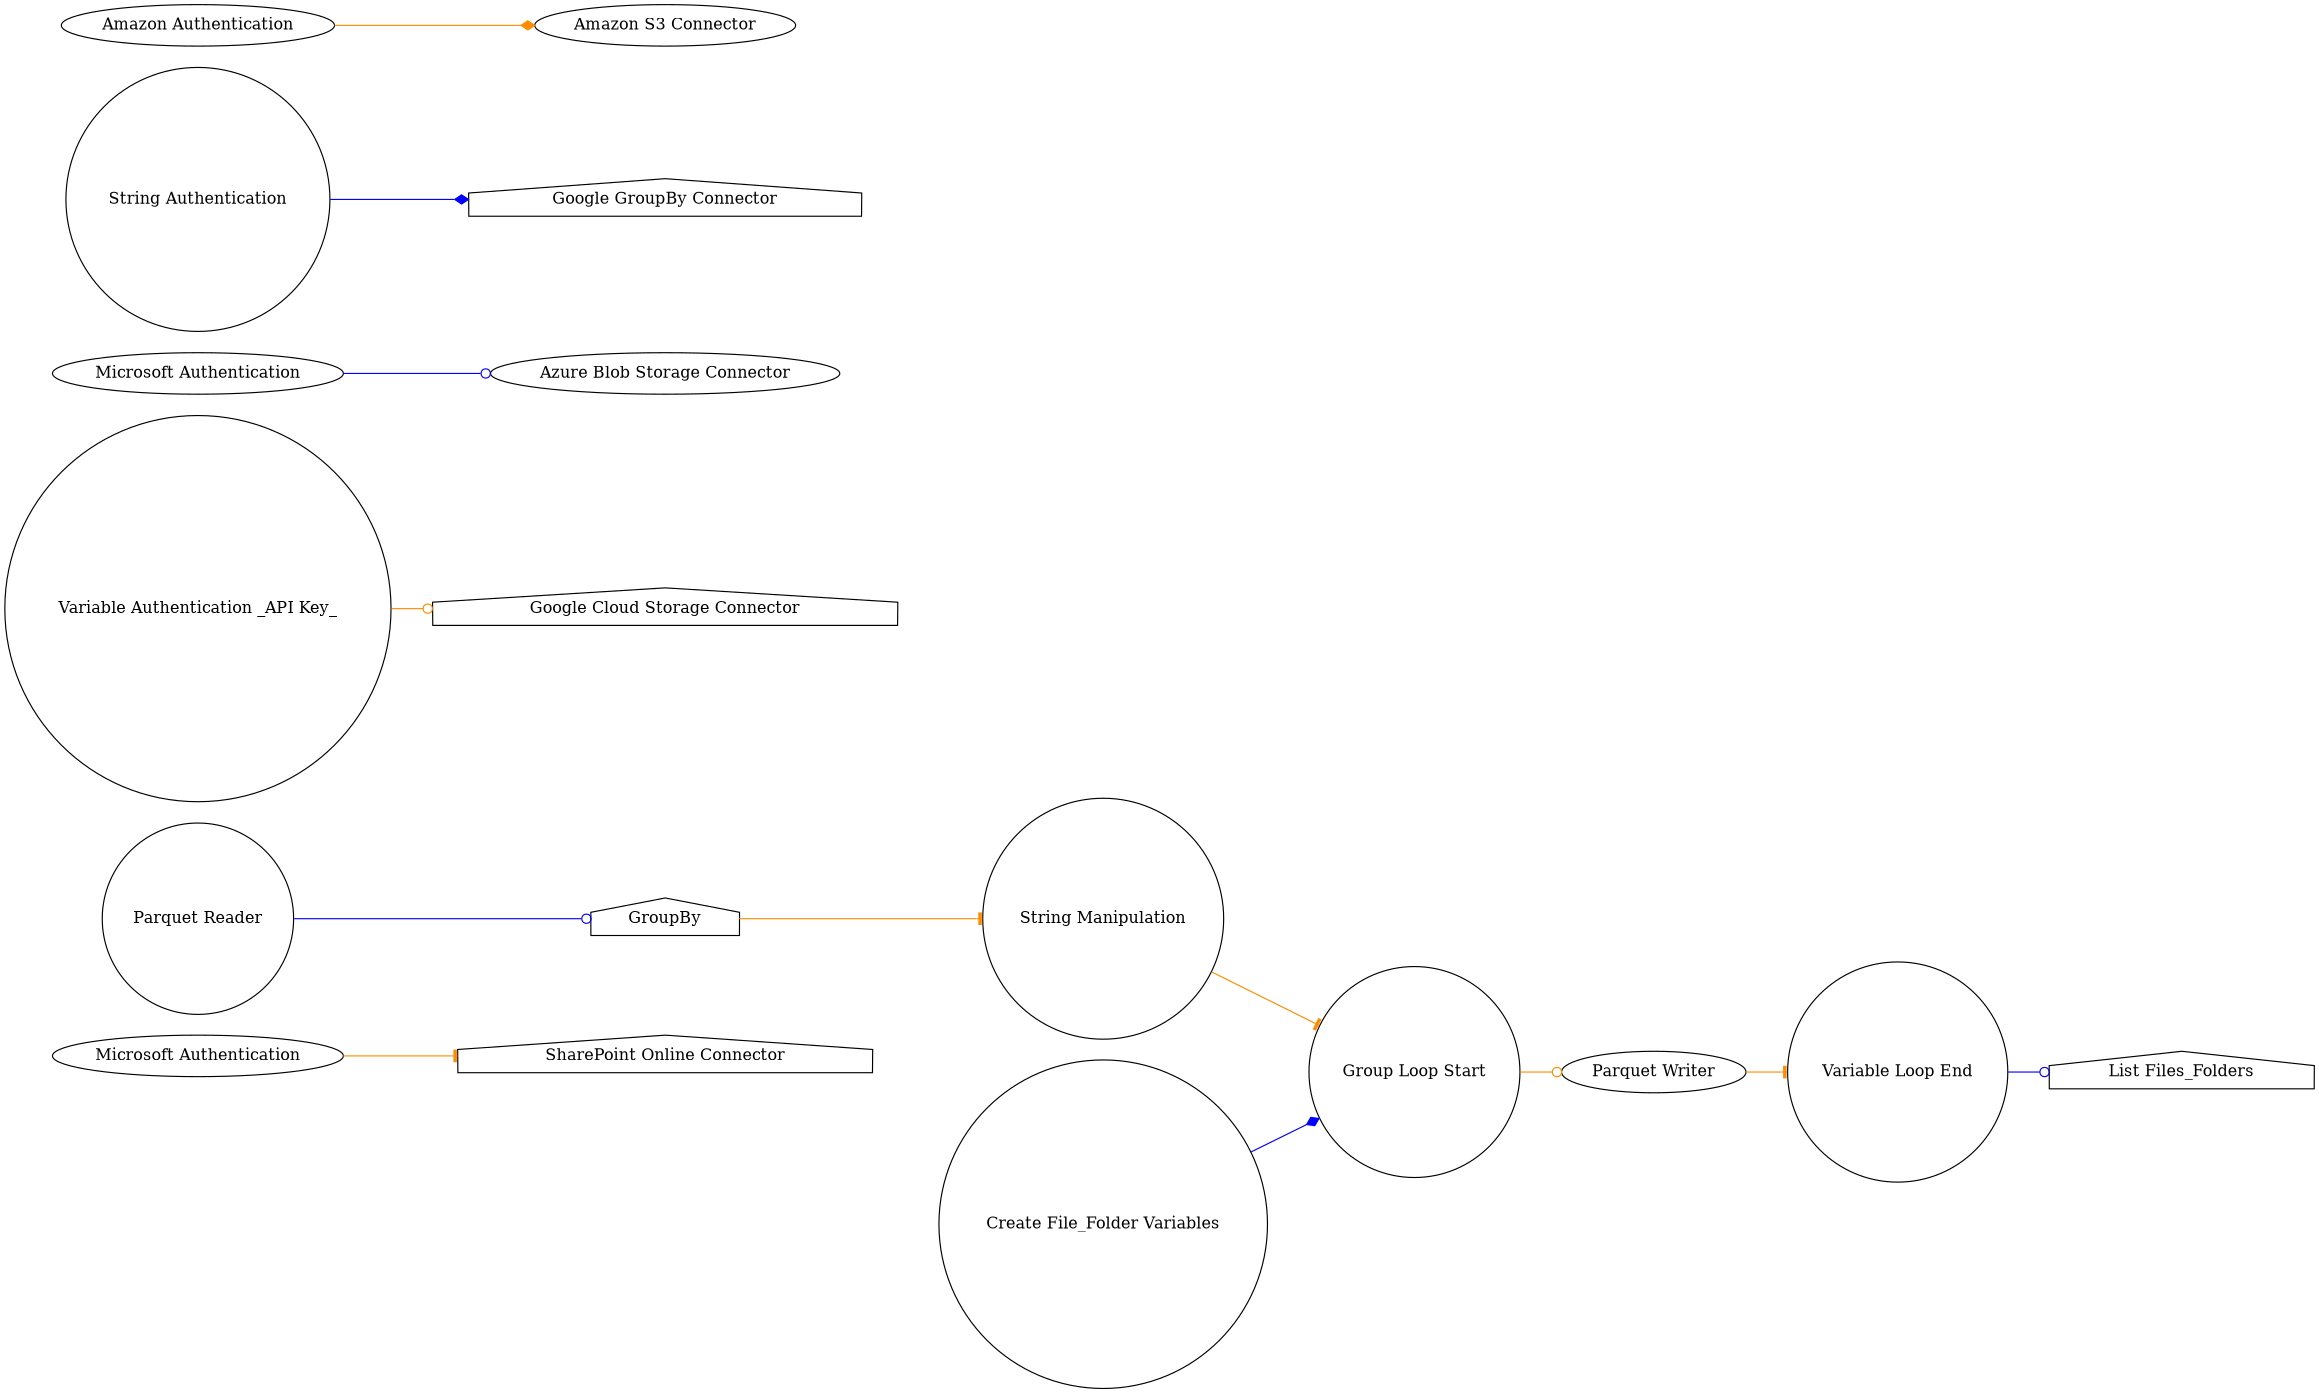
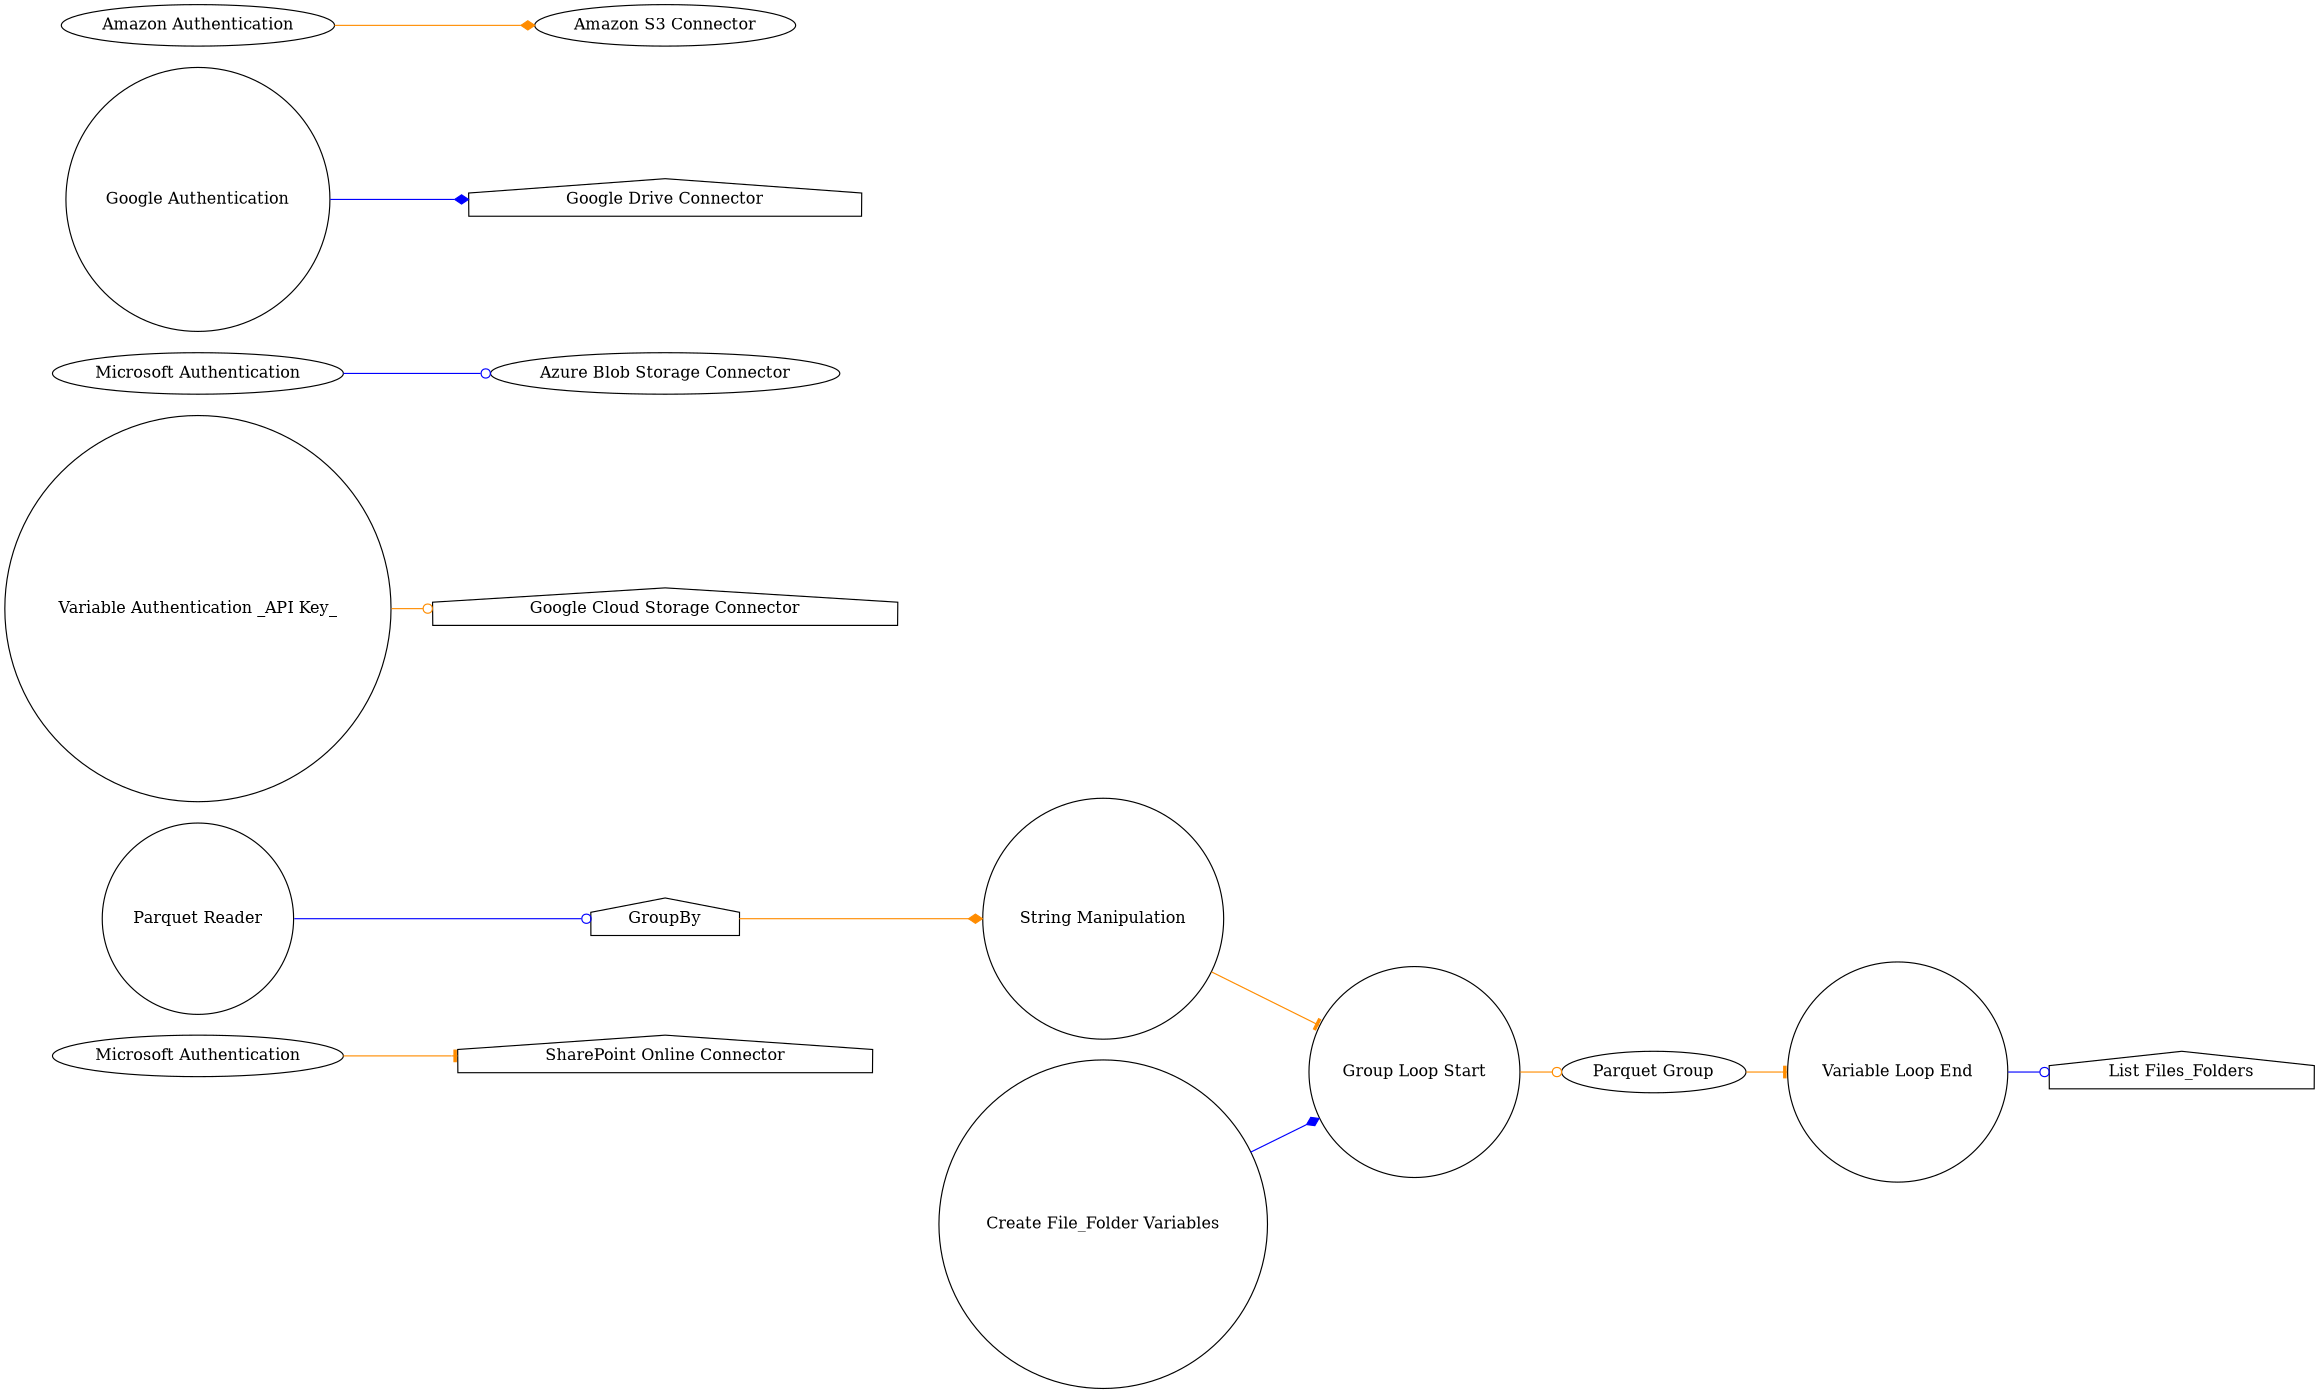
node "String Authentication": label "String Authentication" -> "Google Authentication"
node "Google GroupBy Connector": label "Google GroupBy Connector" -> "Google Drive Connector"
edge "GroupBy" -> "String Manipulation": arrowhead tee -> diamond
node "Parquet Writer": label "Parquet Writer" -> "Parquet Group"
